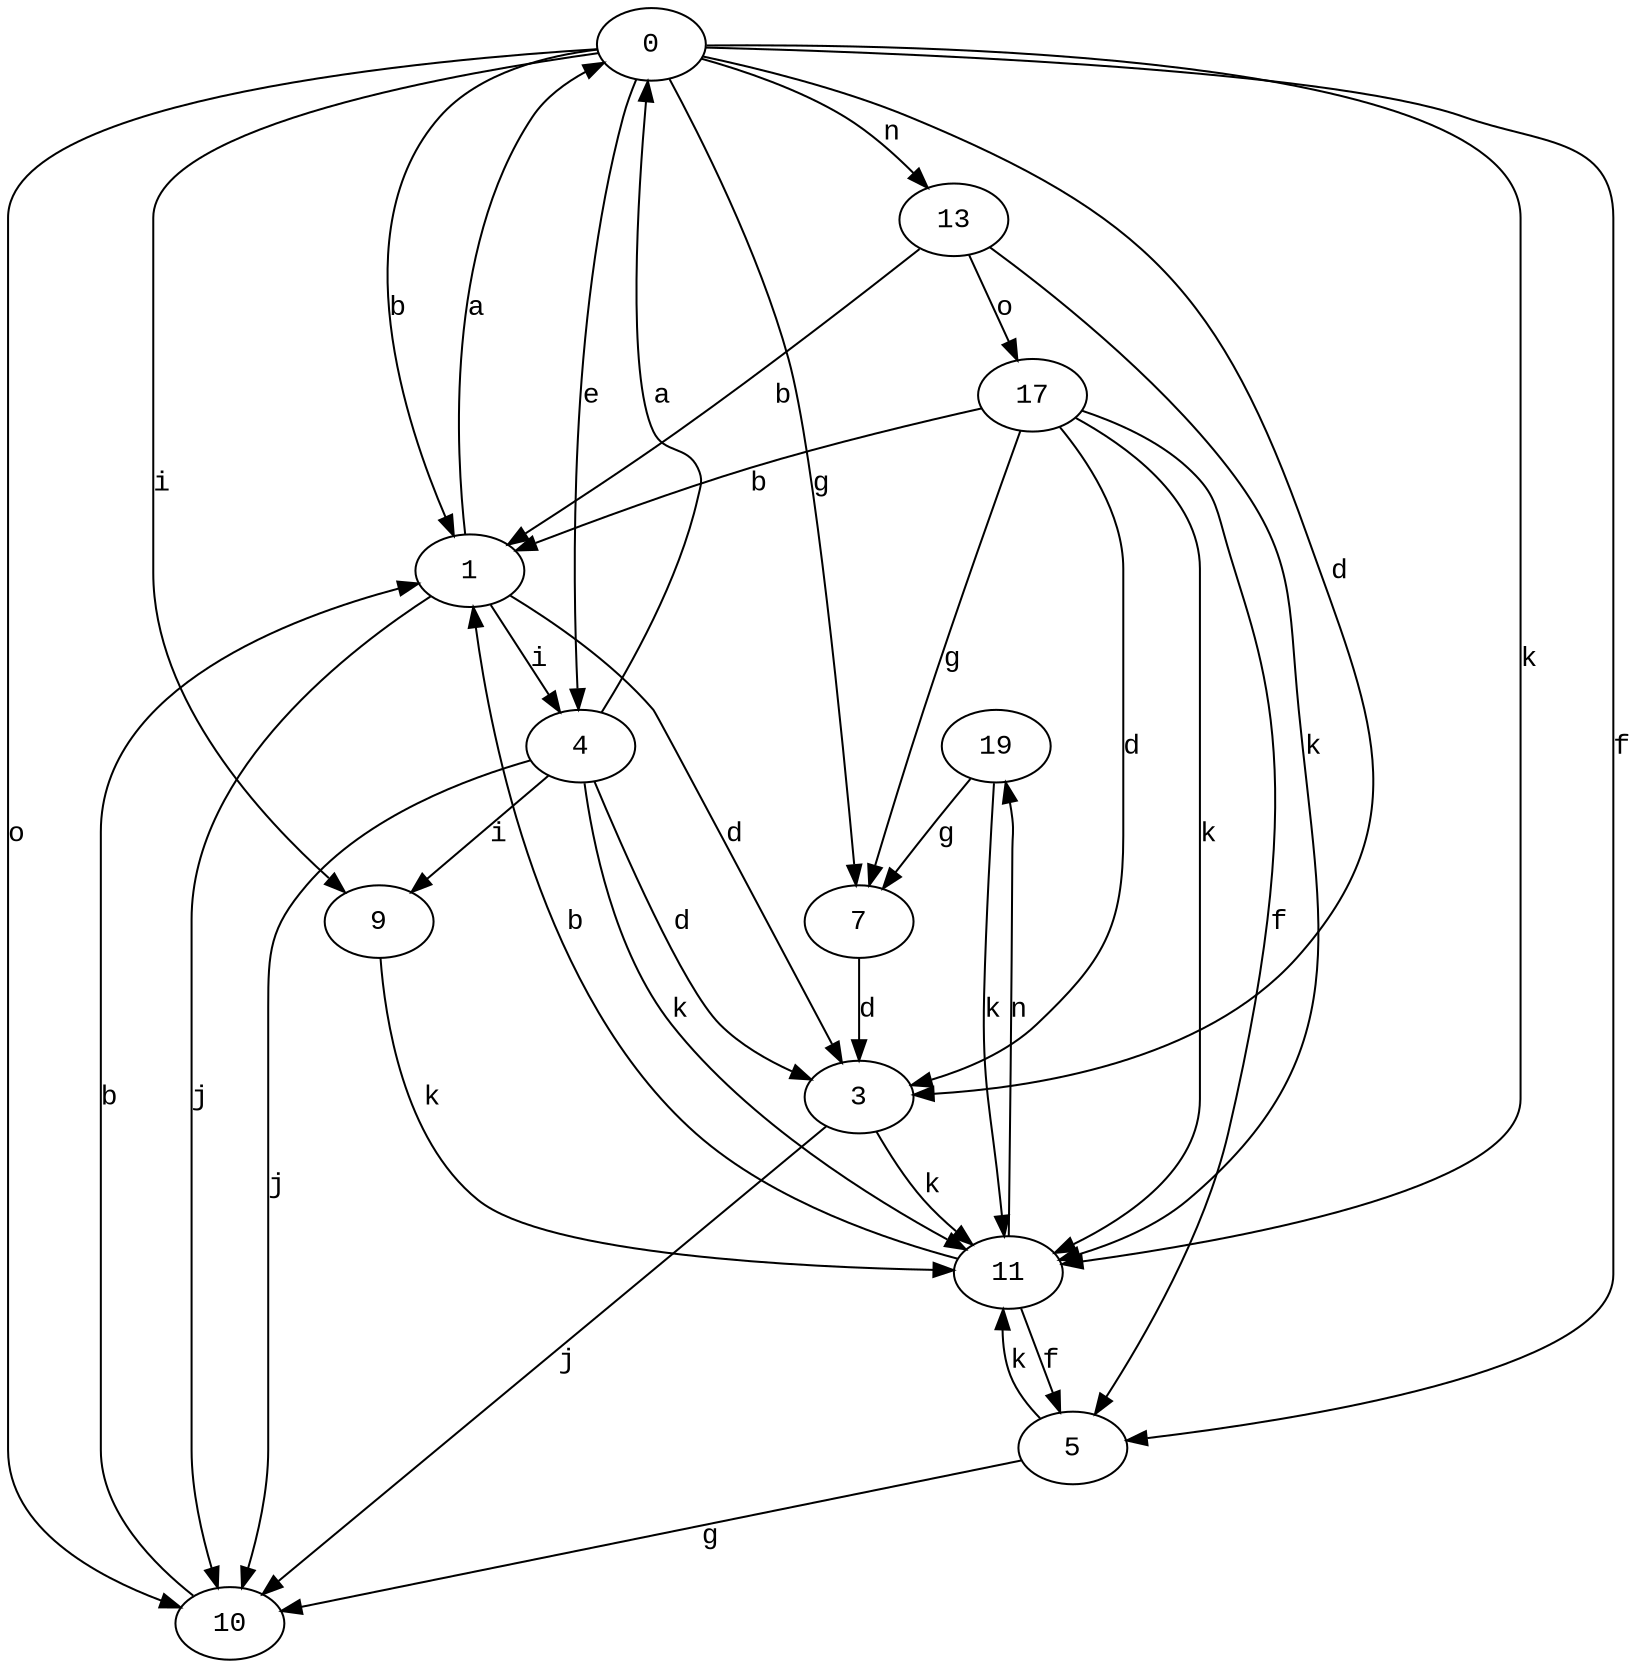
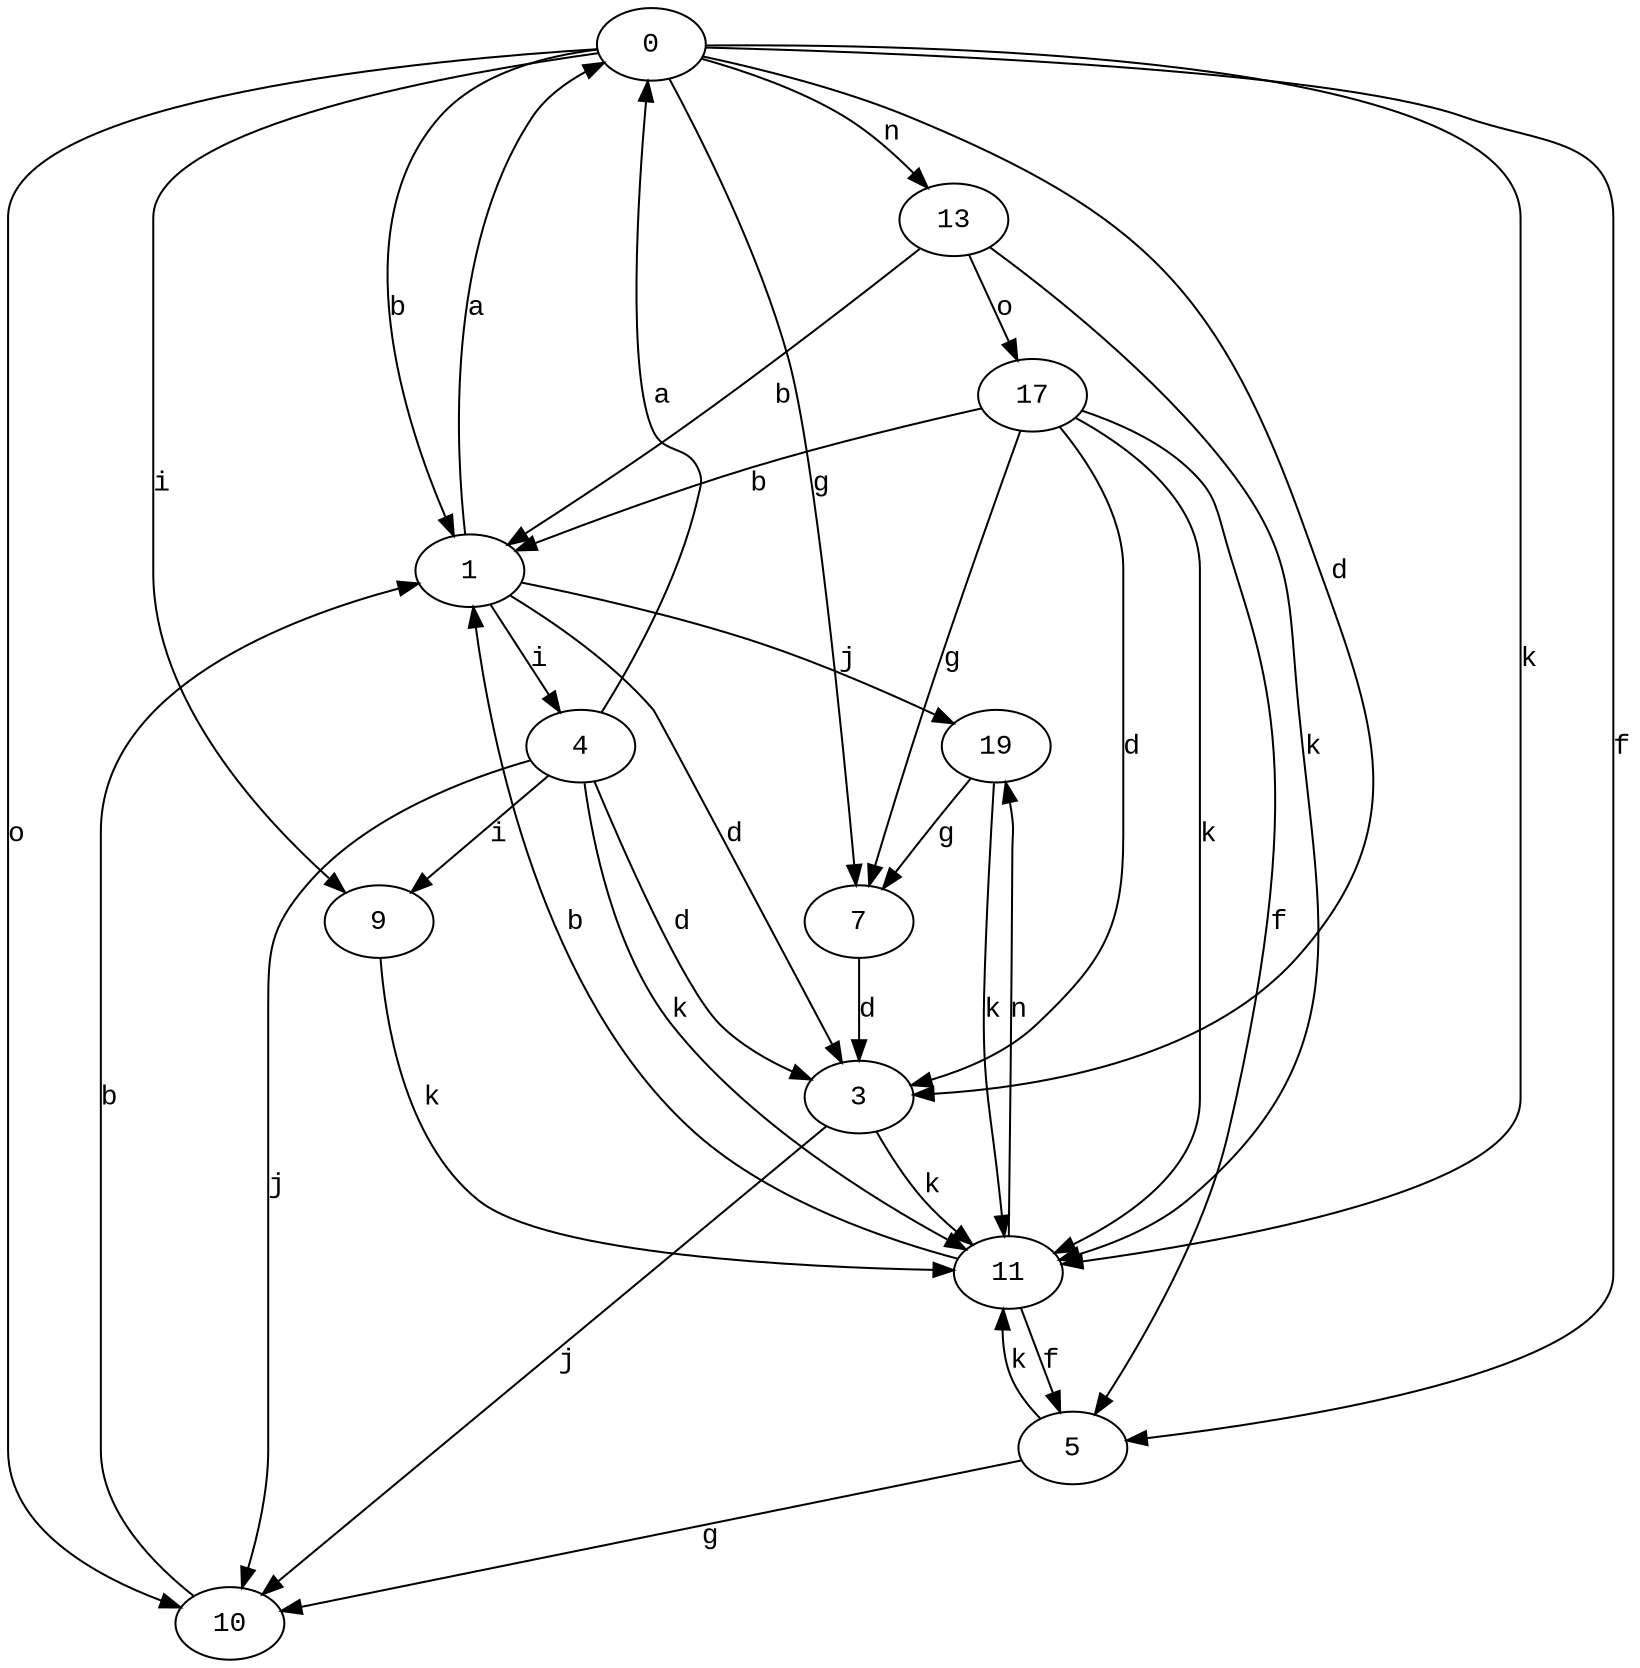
edge "0" -> "4": removed, label "e"
edge "1" -> "10": now "1" -> "19"
